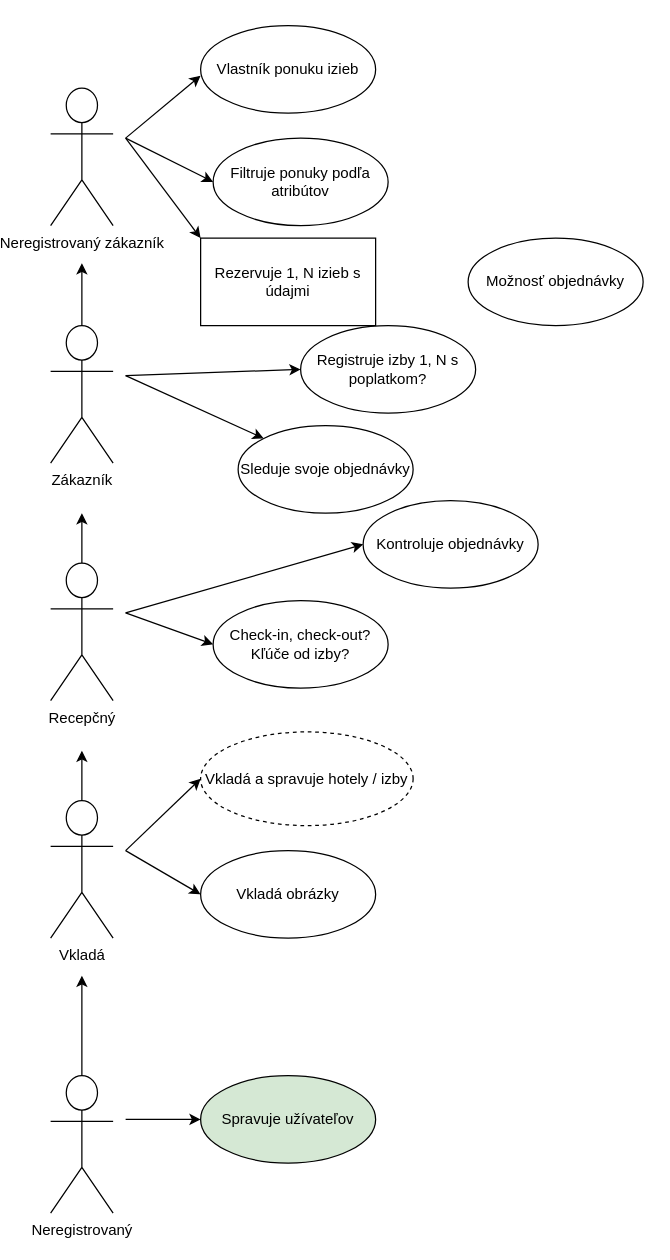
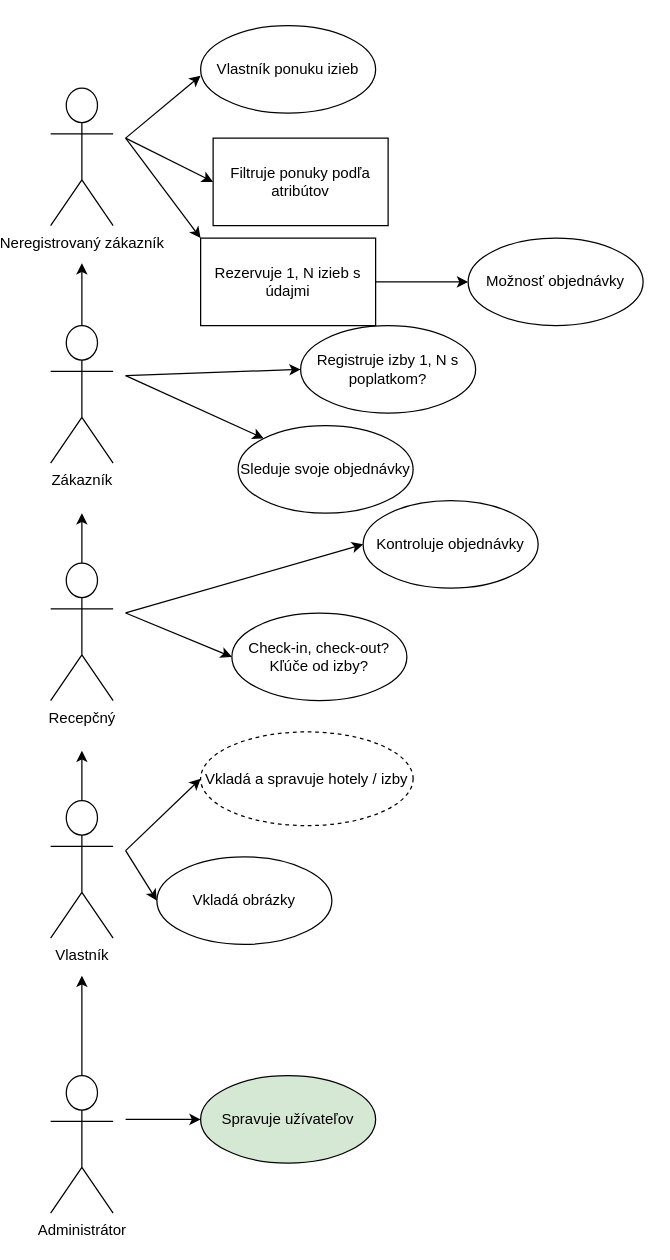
node "Filtruje ponuky podľa atribútov": shape ellipse -> rectangle
edge "Rezervuje 1, N izieb s údajmi" -> "Možnosť objednávky": added
node "Check-in, check-out? Kľúče od izby?": moved (301, 644) -> (319, 657)
node "Vkladá obrázky": moved (288, 894) -> (244, 901)
node "Vkladá": label "Vkladá" -> "Vlastník"
node "Neregistrovaný": label "Neregistrovaný" -> "Administrátor"
